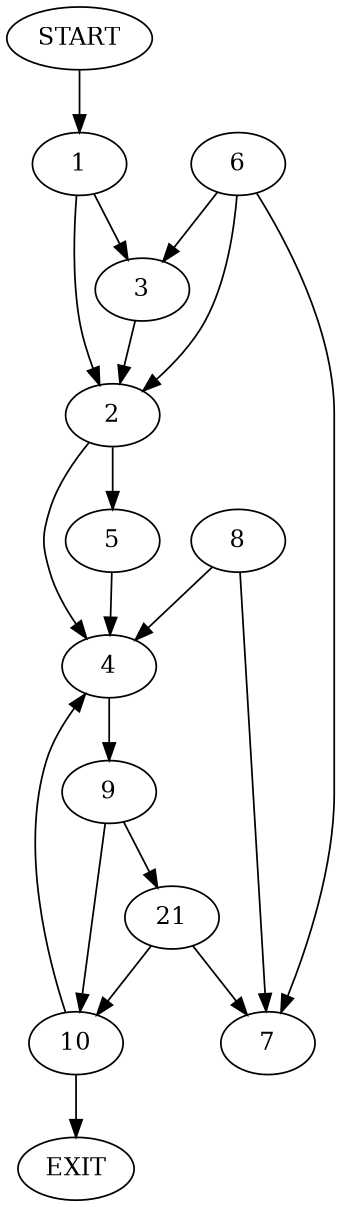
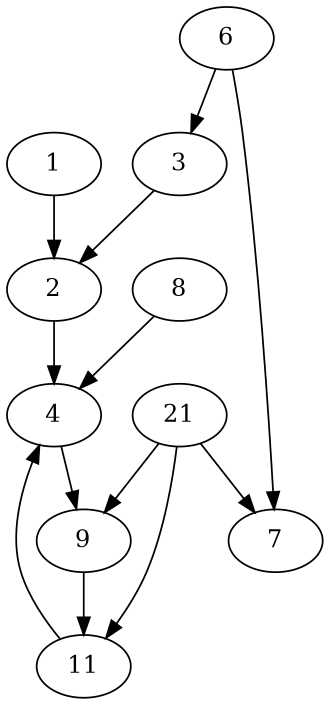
node "START": removed
edge "1" -> "3": removed
edge "6" -> "2": removed
node "5": removed
edge "8" -> "7": removed
edge "9" -> "21": reversed
node "10": label "10" -> "11"
node "EXIT": removed
